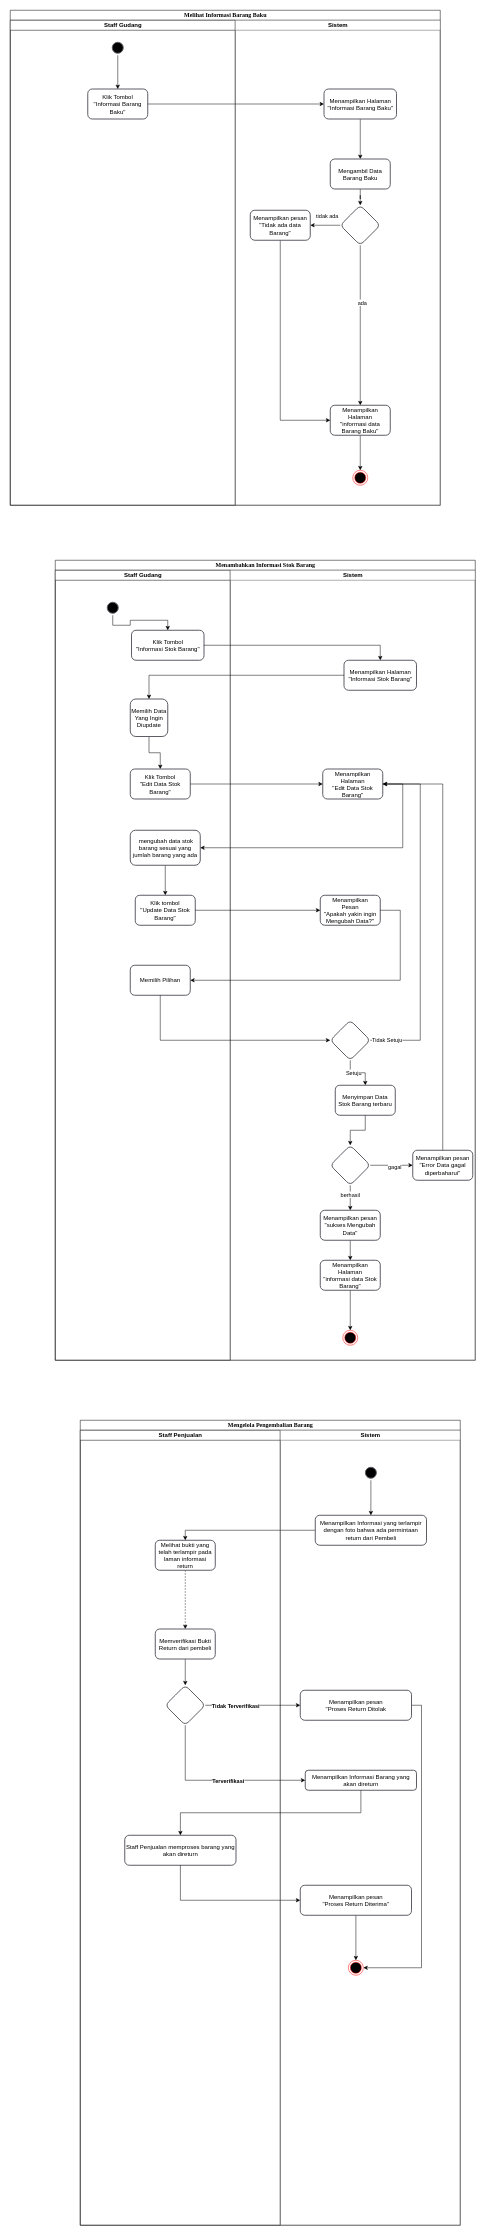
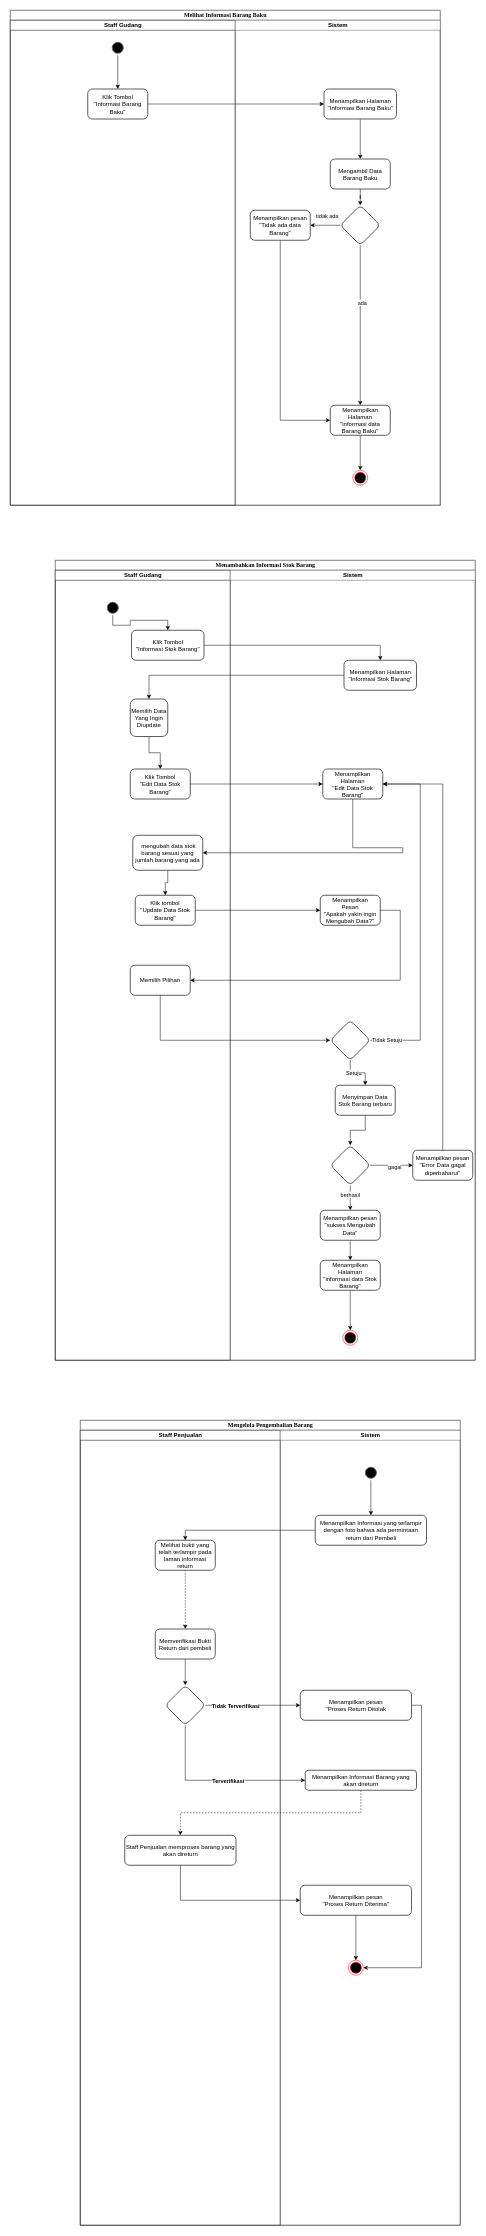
node "mengubah data stok barang sesuai yang jumlah barang yang ada": moved (165, 848) -> (168, 853)
edge "Menampilkan Informasi Barang yang akan direturn" -> "Staff Penjualan memproses barang yang akan direturn": style solid -> dashed
